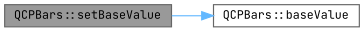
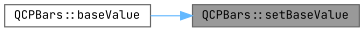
edge "QCPBars::setBaseValue" -> "QCPBars::baseValue": reversed
